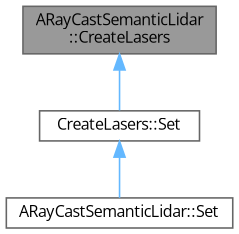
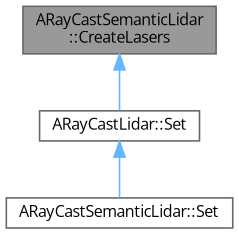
node "CreateLasers::Set": label "CreateLasers::Set" -> "ARayCastLidar::Set"
